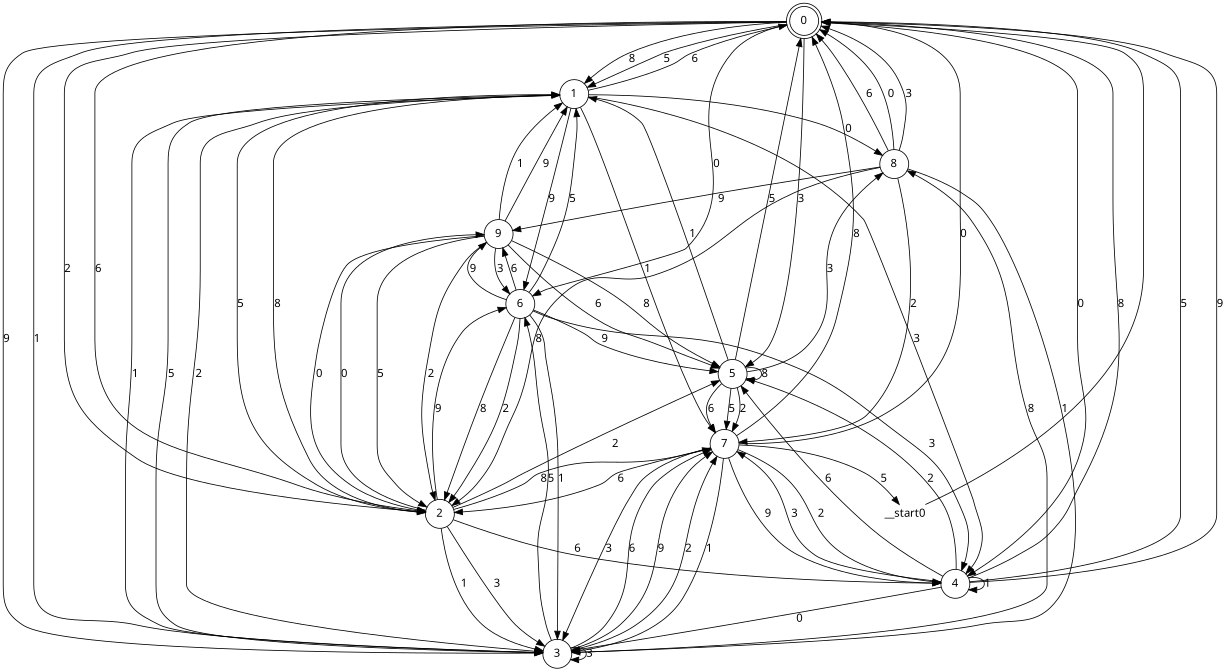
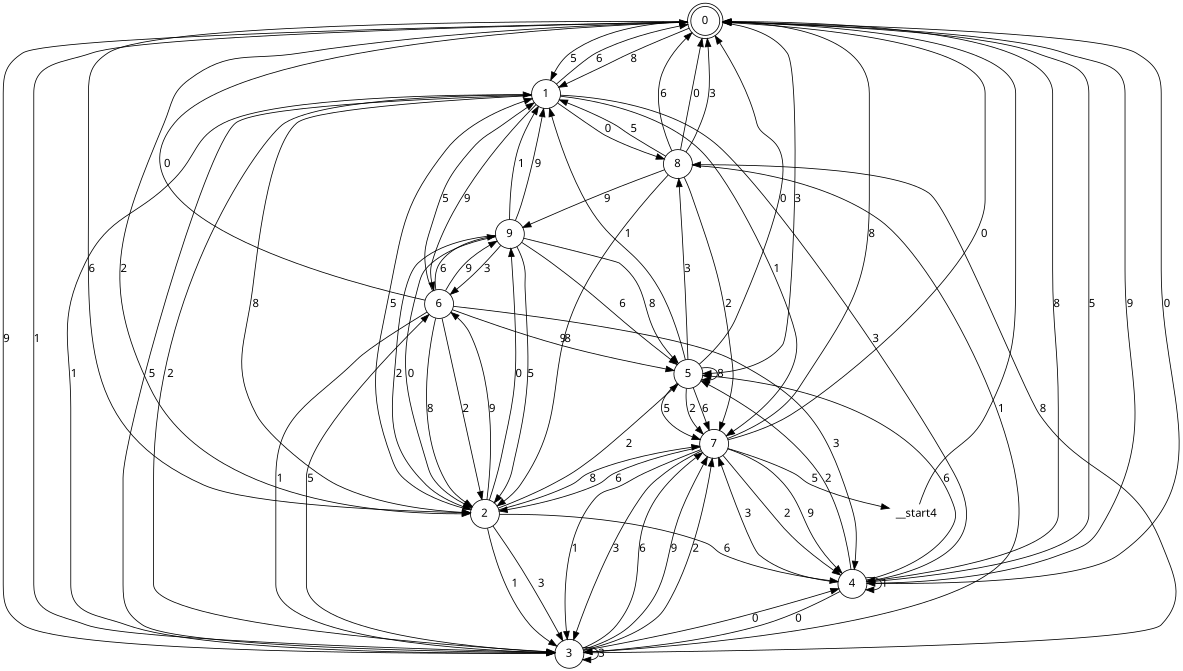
edge "8" -> "1": added, label "5"
edge "0" -> "6": reversed
edge "5" -> "0": label "5" -> "0"
node "__start0": label "__start0" -> "__start4"
edge "3" -> "4": added, label "0"
